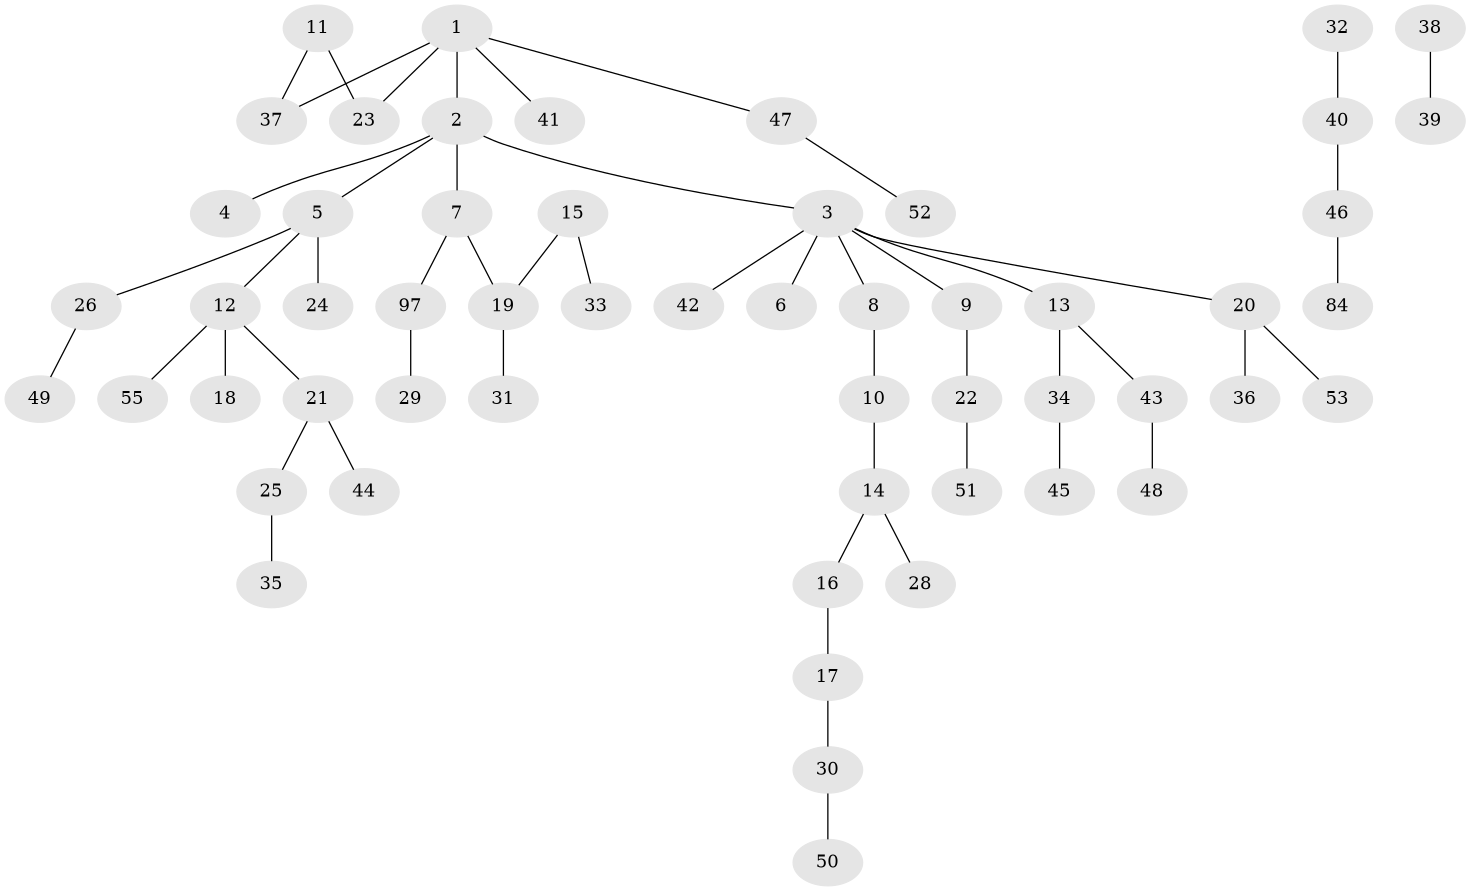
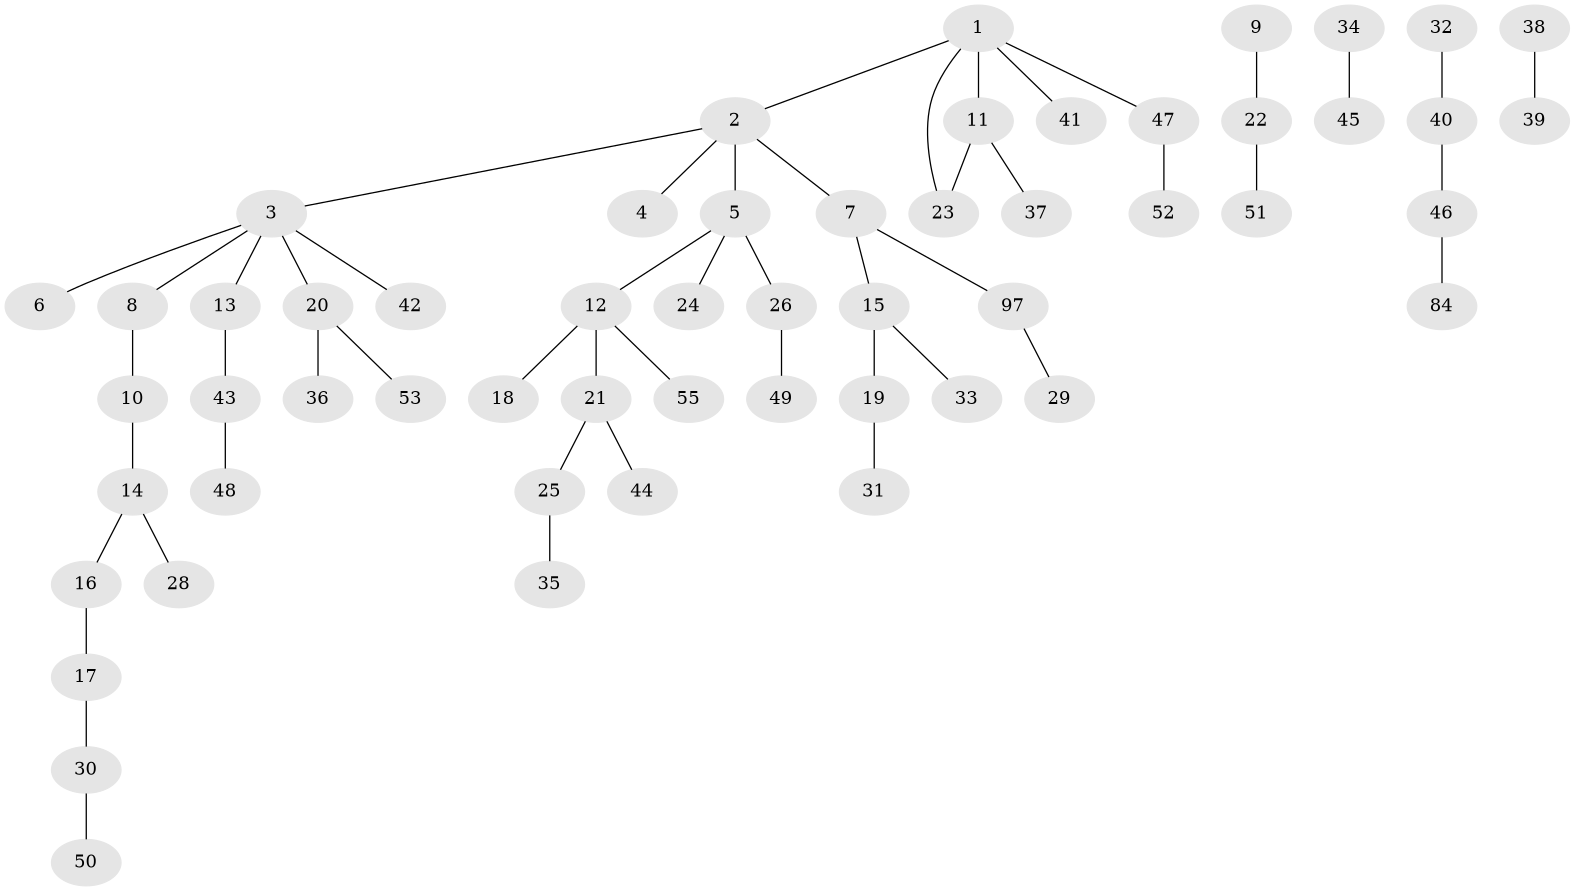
edge "1" -- "37": now "1" -- "11"
edge "7" -- "19": now "7" -- "15"
edge "3" -- "9": removed
edge "13" -- "34": removed
